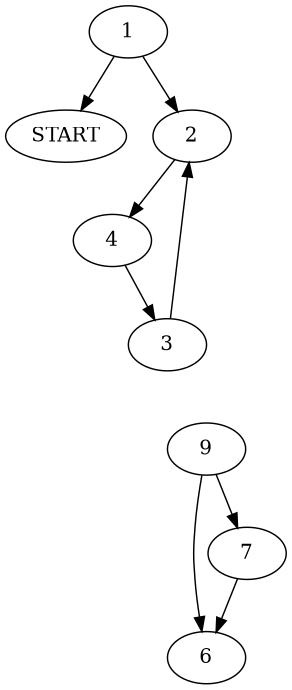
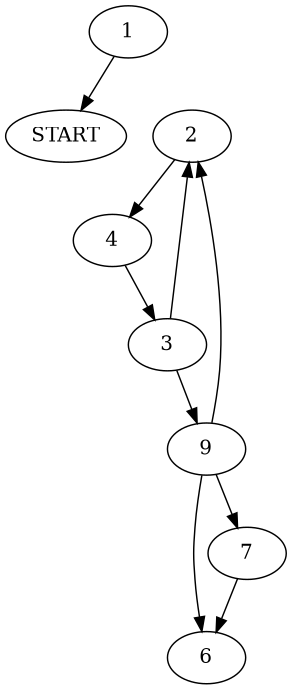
edge "1" -> "2": now "9" -> "2"
edge "3" -> "9": added
